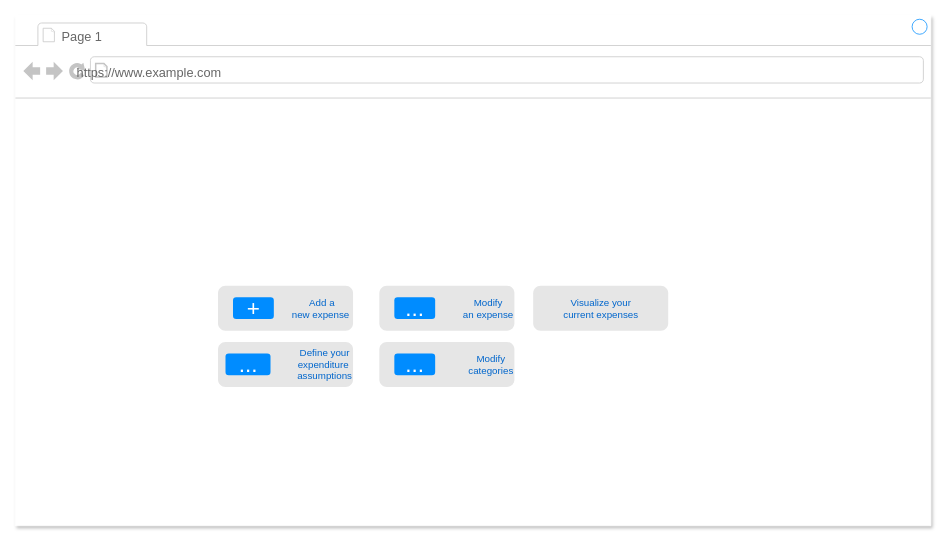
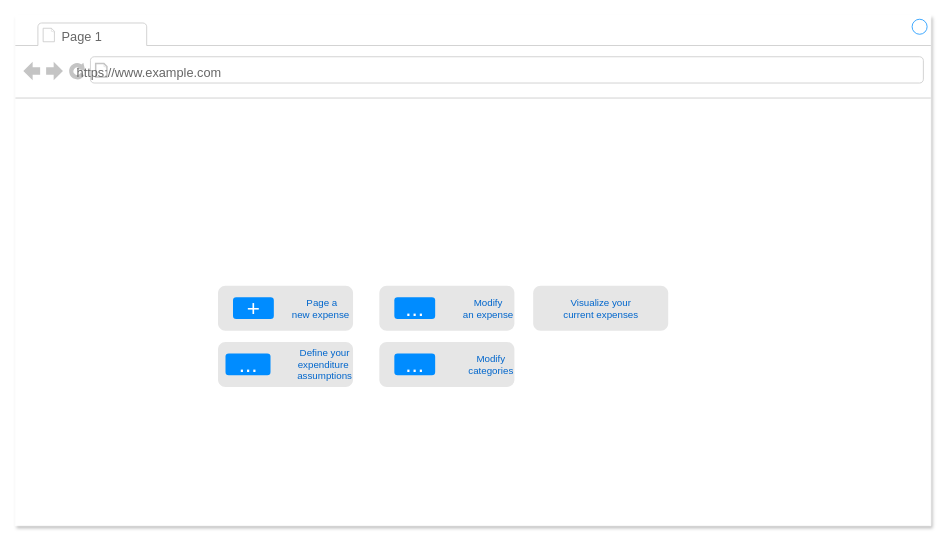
node "Add a new expense": label "Add a new expense" -> "Page a new expense"
